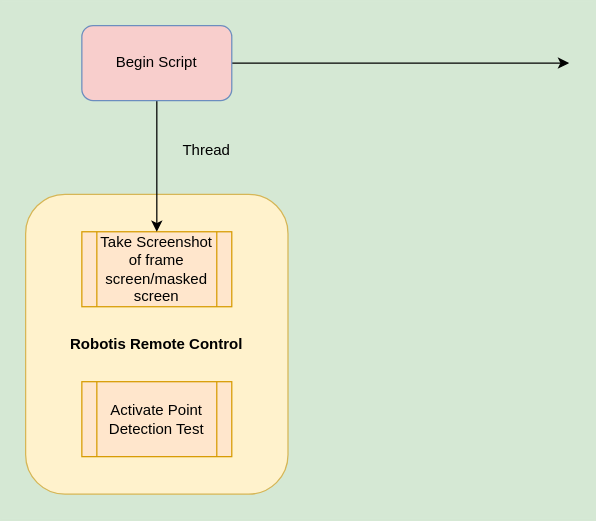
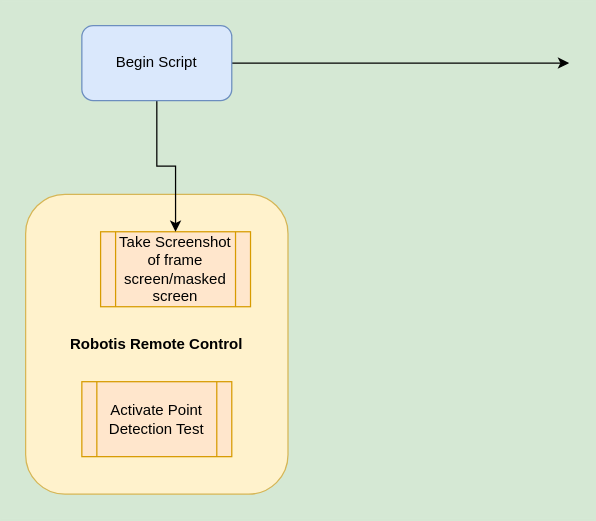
node "Begin Script": fillcolor #f8cecc -> #dae8fc
node "Thread": removed
node "Take Screenshot of frame screen/masked screen": moved (157, 269) -> (176, 269)
